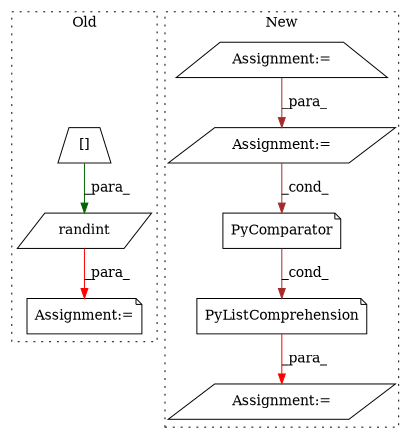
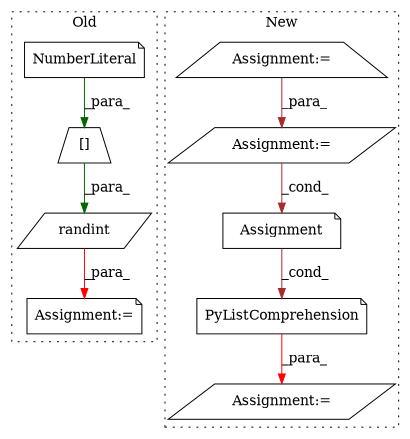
node "NumberLiteral": added
node "PyComparator": label "PyComparator" -> "Assignment"
